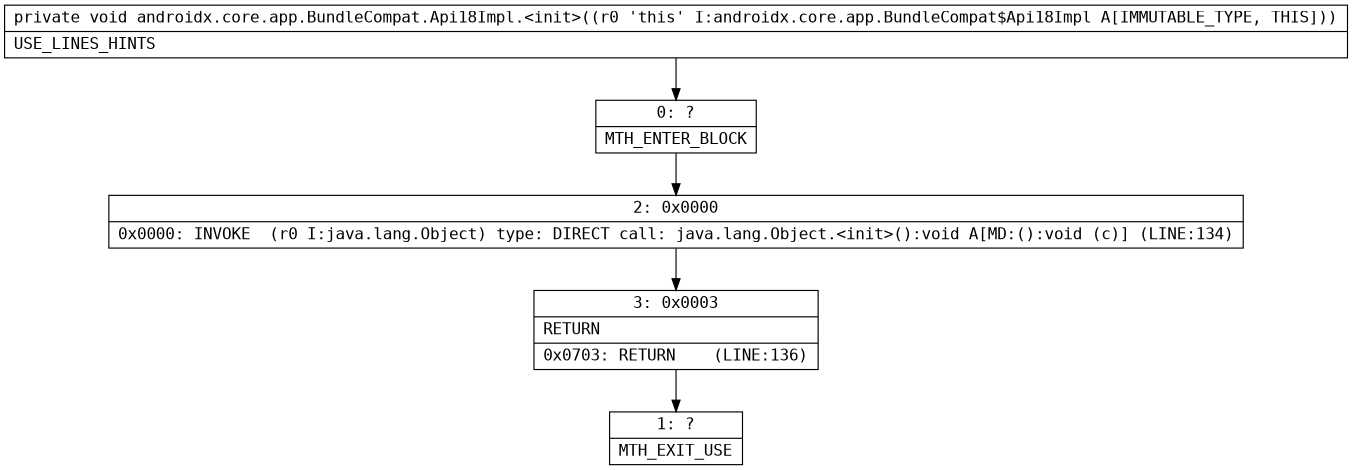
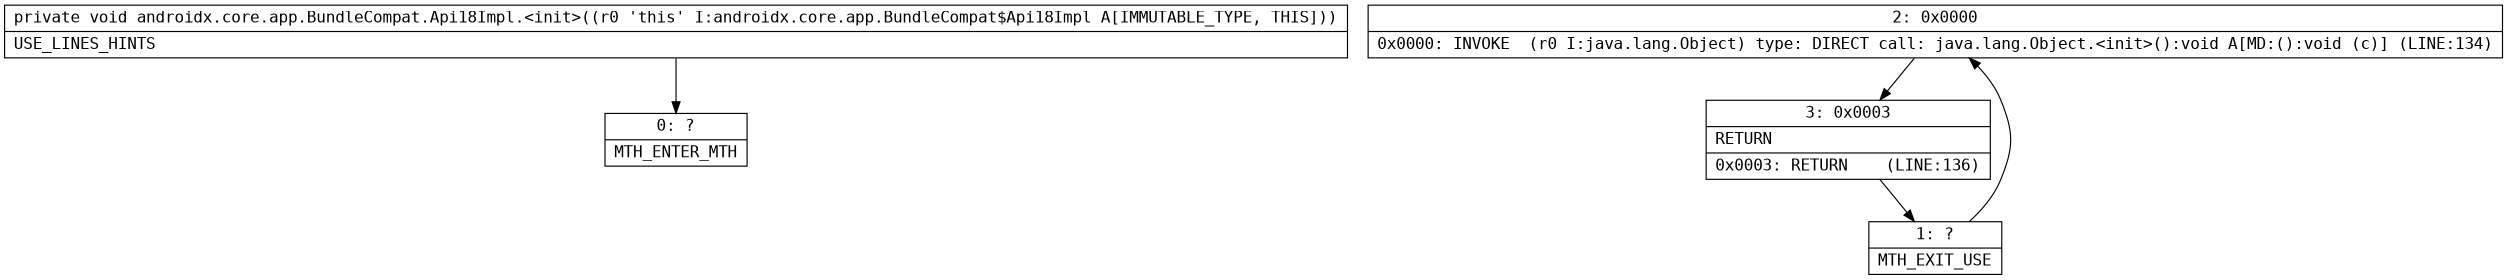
node "0: ?": text "MTH_ENTER_BLOCK" -> "MTH_ENTER_MTH"
edge "0: ?" -> "2: 0x0000": now "1: ?" -> "2: 0x0000"
node "3: 0x0003": text "0x0703: RETURN    (LINE:136)" -> "0x0003: RETURN    (LINE:136)"
